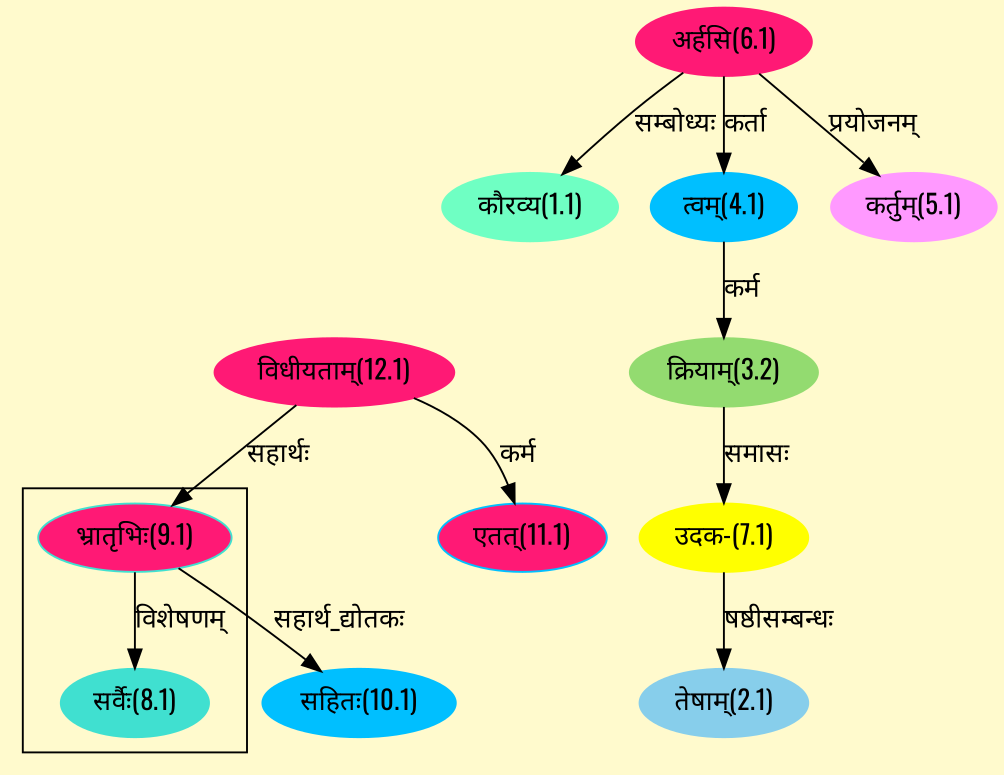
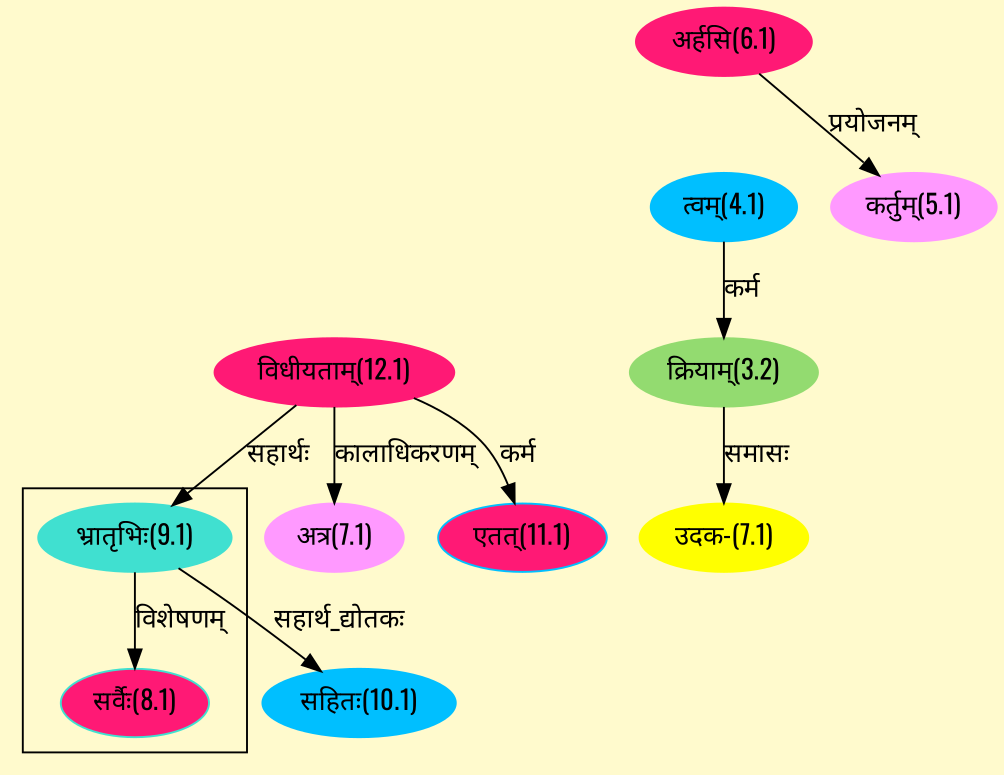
edge "अर्हसि(6.1)" -> "त्वम्(4.1)": removed, label "कर्ता"
node "कौरव्य(1.1)": removed
node "भ्रातृभिः(9.1)": fillcolor #ff1975 -> #40e0d0
node "अत्र(7.1)": added
node "सर्वैः(8.1)": fillcolor #40e0d0 -> #ff1975
node "तेषाम्(2.1)": removed
